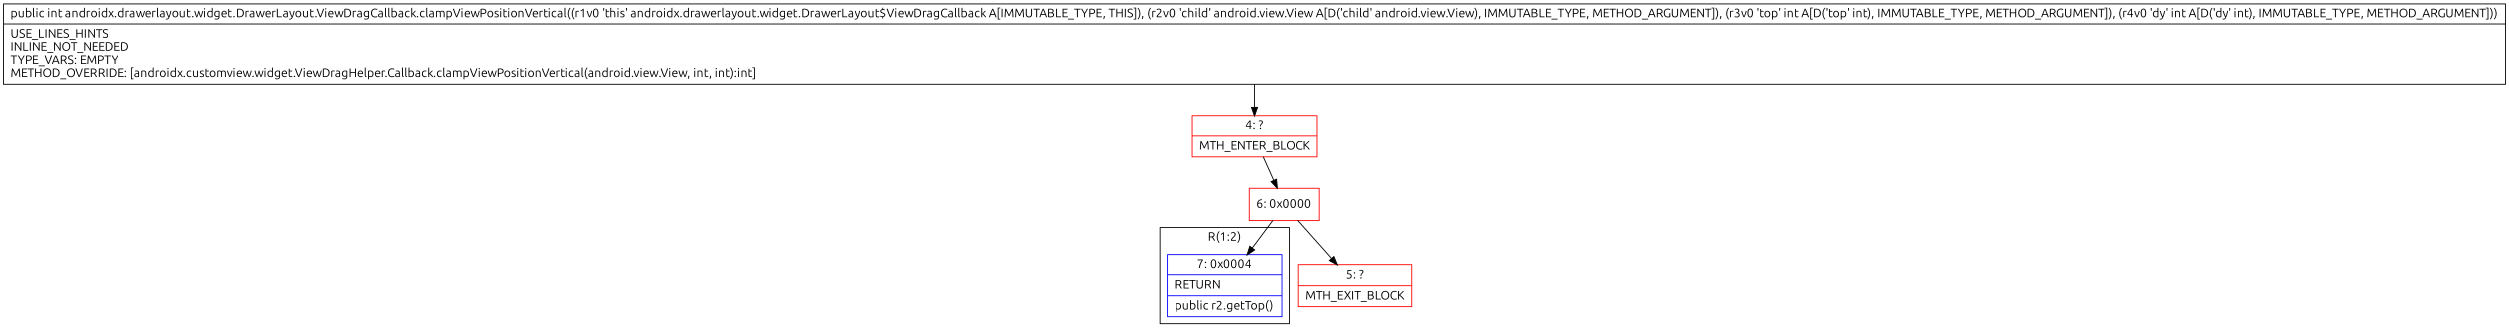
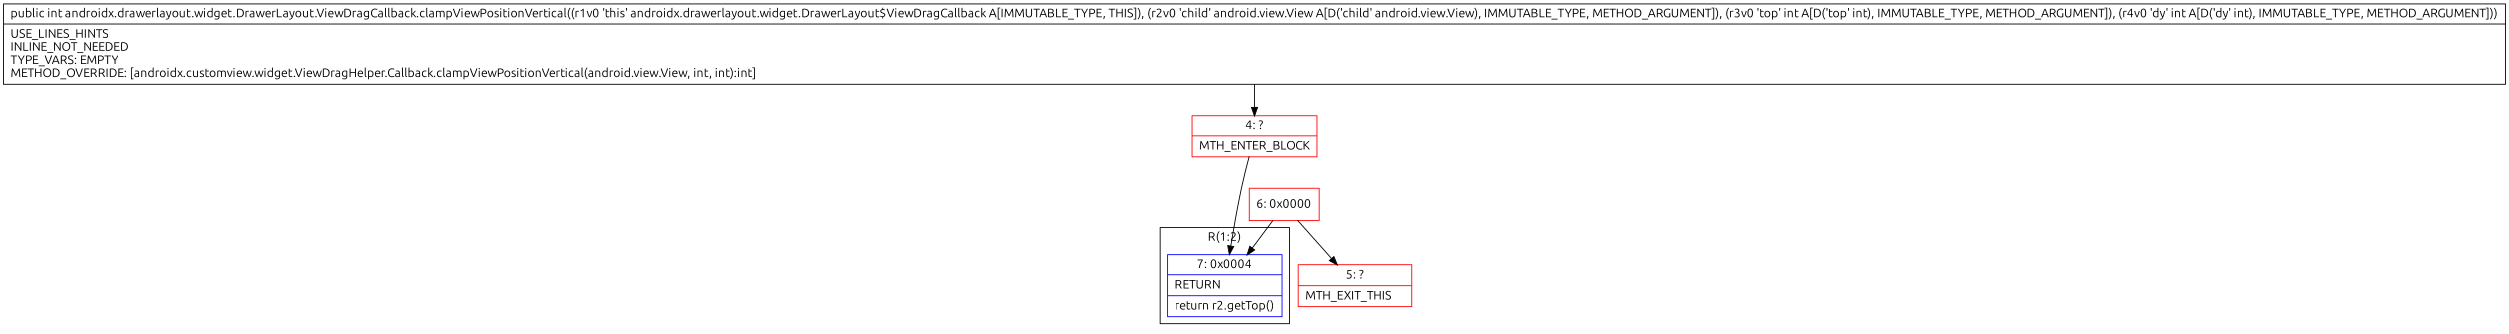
edge "4: ?" -> "6: 0x0000": now "4: ?" -> "7: 0x0004"
node "5: ?": text "MTH_EXIT_BLOCK" -> "MTH_EXIT_THIS"
node "7: 0x0004": text "public r2.getTop()" -> "return r2.getTop()"
